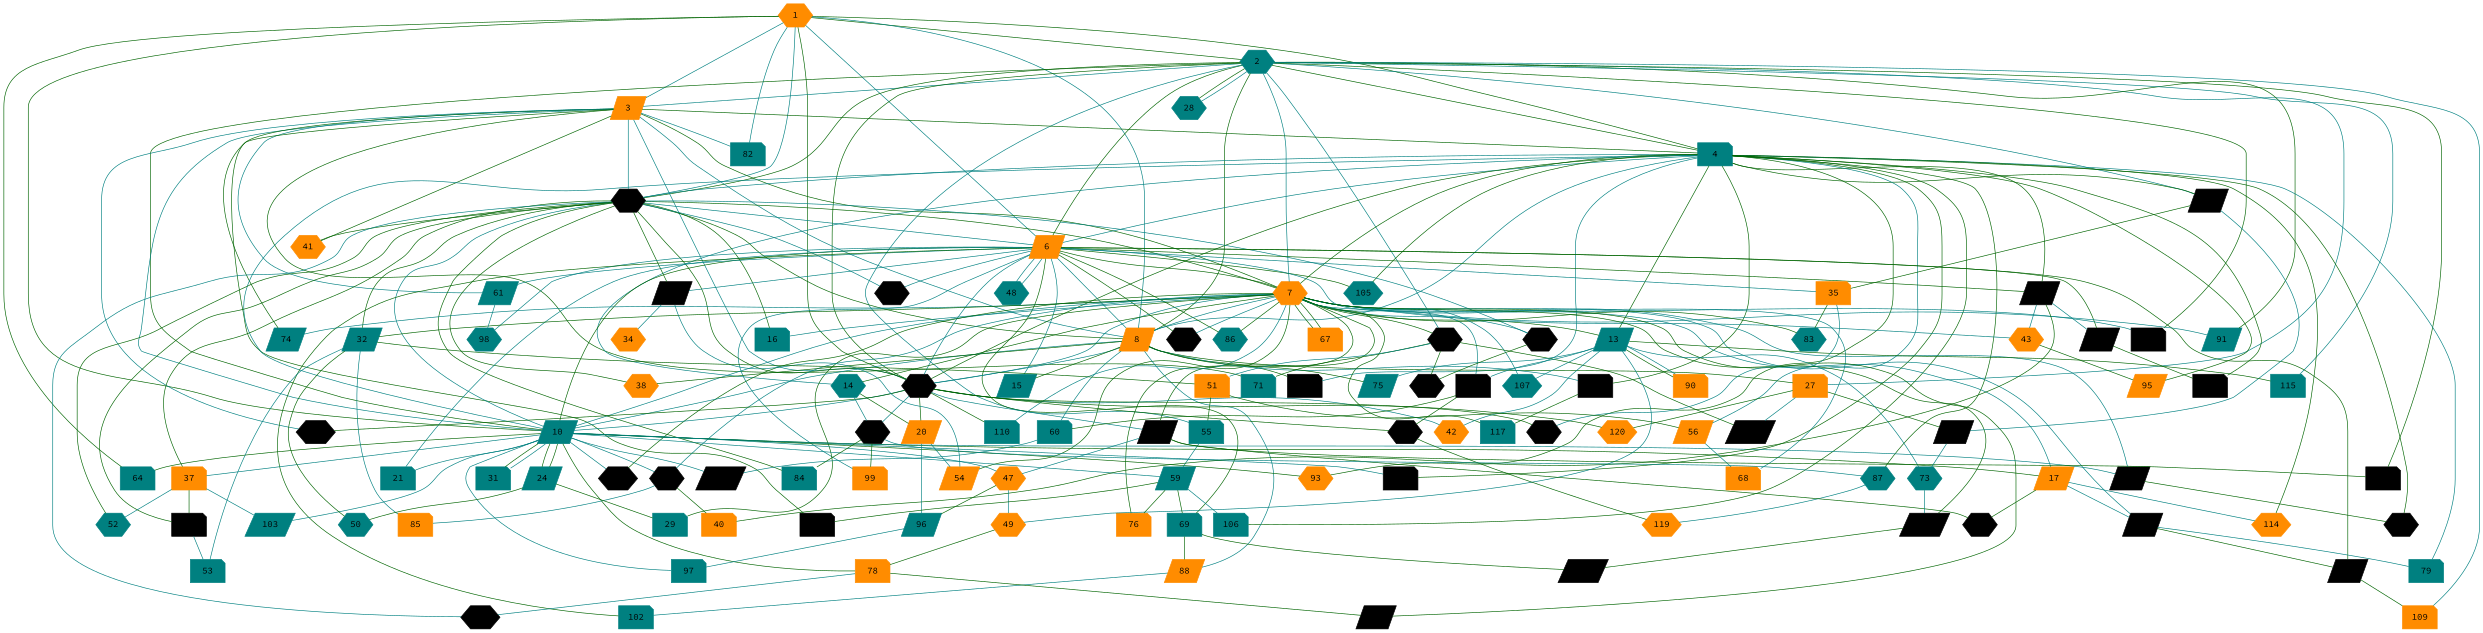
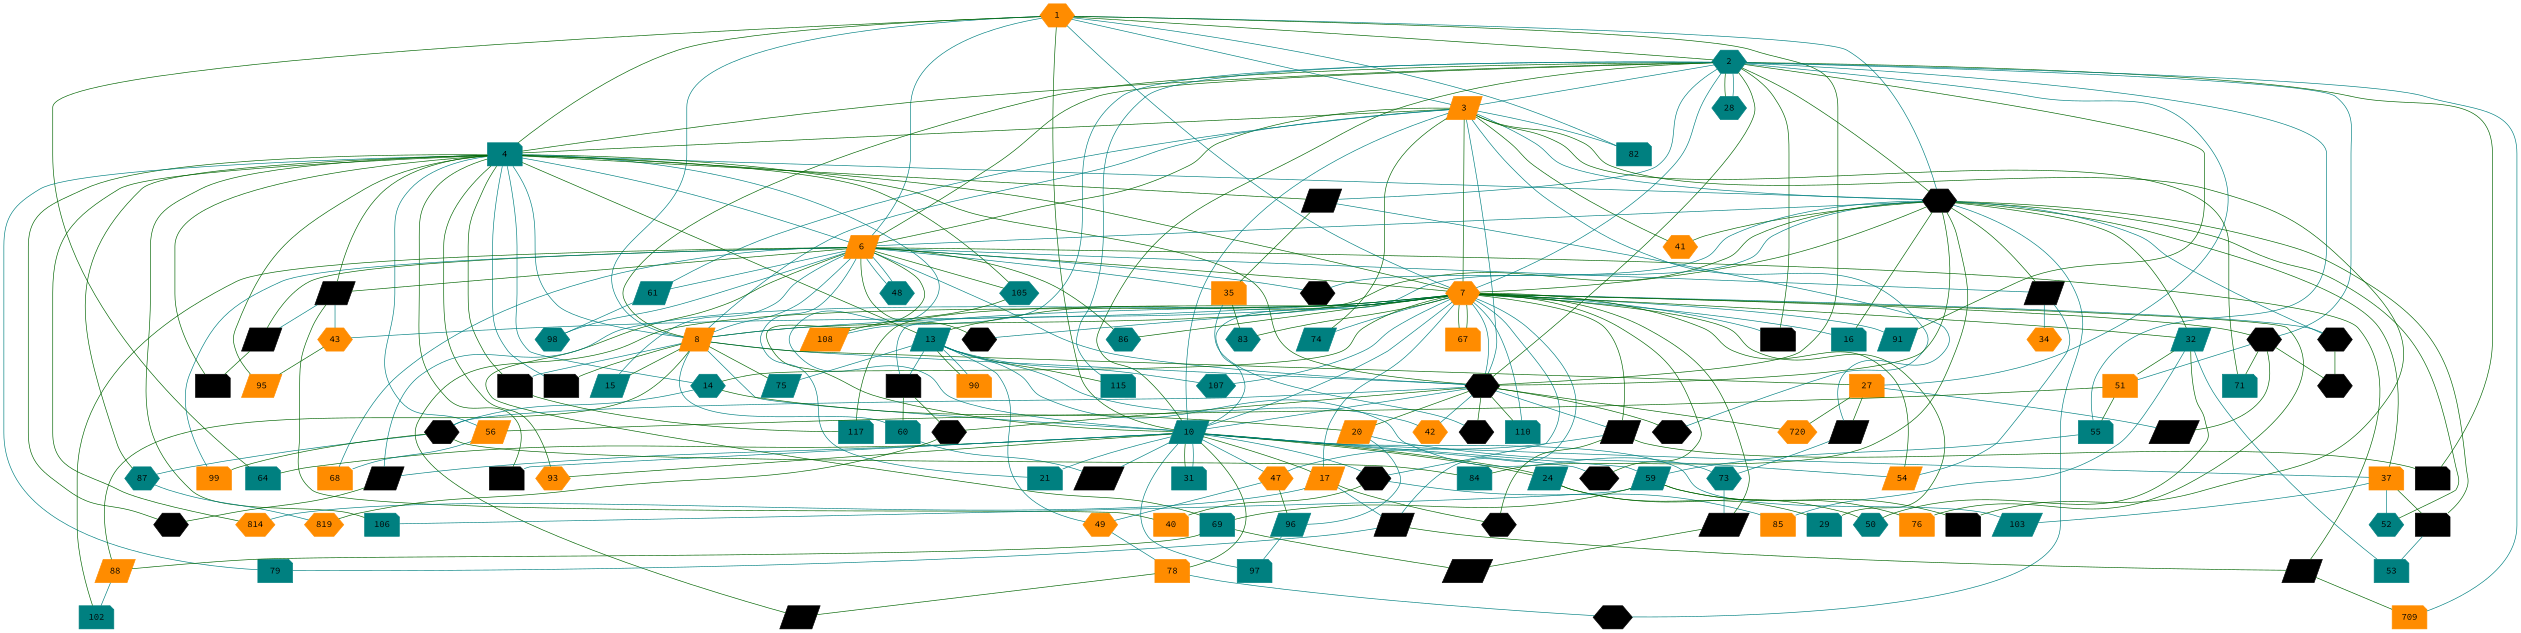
edge "3" -- "6": added
edge "1" -- "7": added
node "108": added
node "38": removed
node "120": label "120" -> "720"
edge "8" -- "88": color teal -> darkgreen
node "119": label "119" -> "819"
node "114": label "114" -> "814"
edge "49" -- "78": color darkgreen -> teal
node "109": label "109" -> "709"
